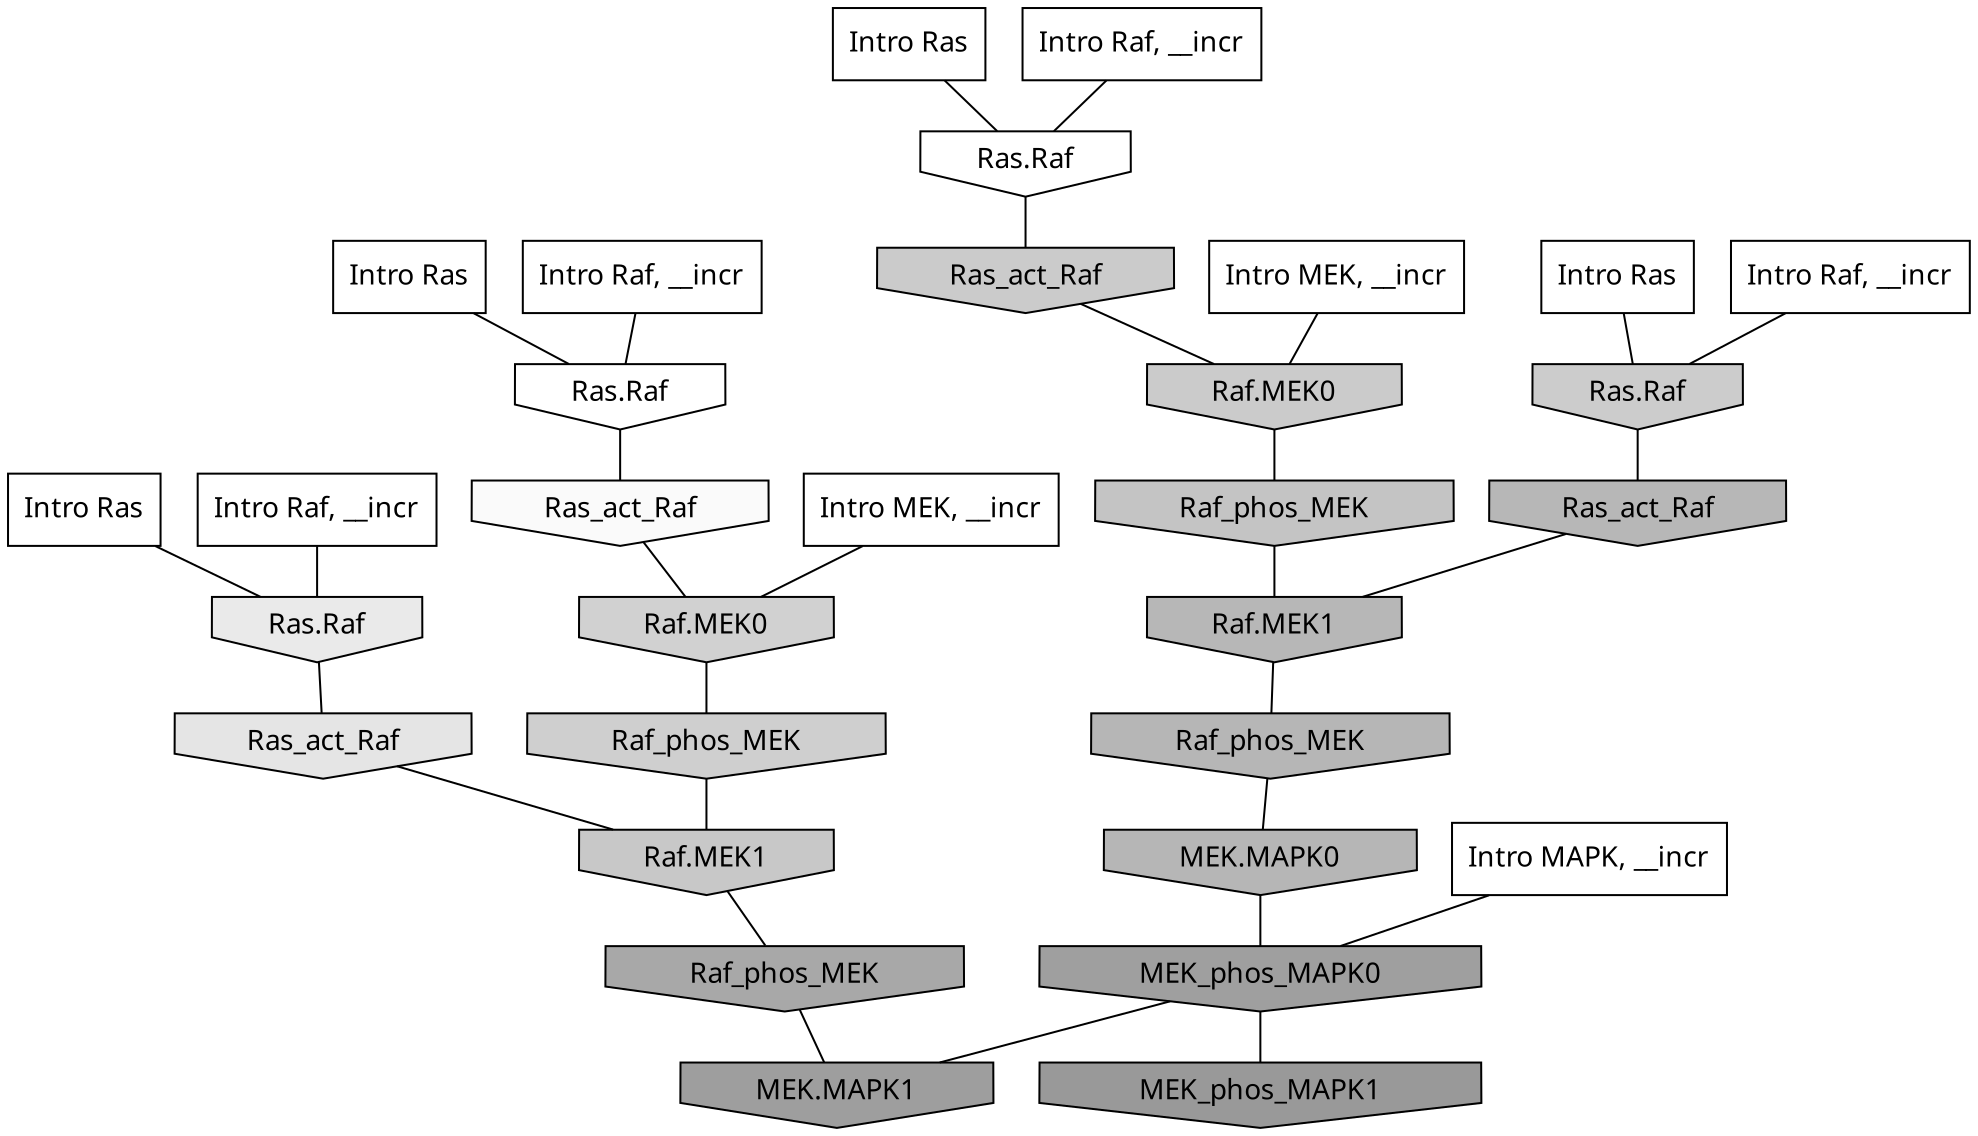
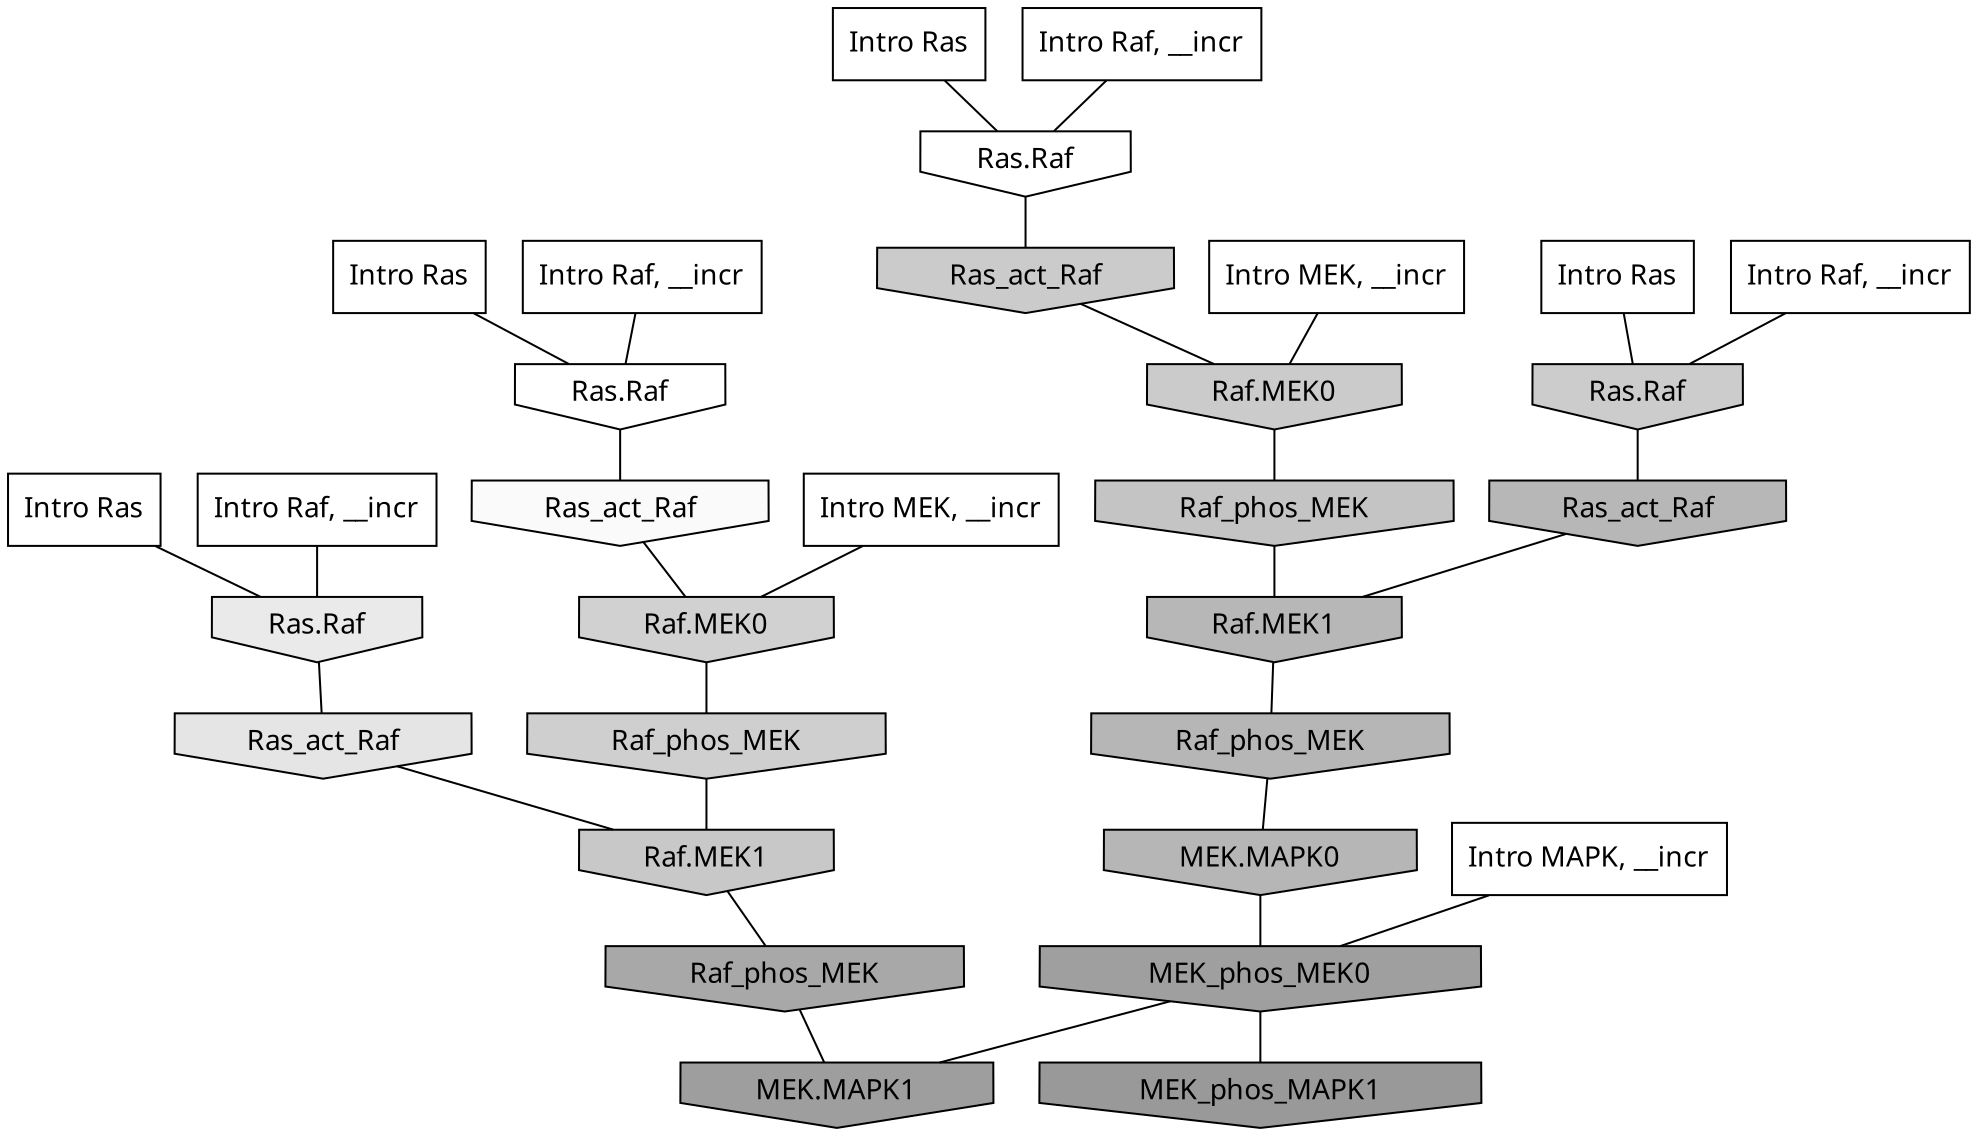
node "MEK_phos_MAPK0": label "MEK_phos_MAPK0" -> "MEK_phos_MEK0"
